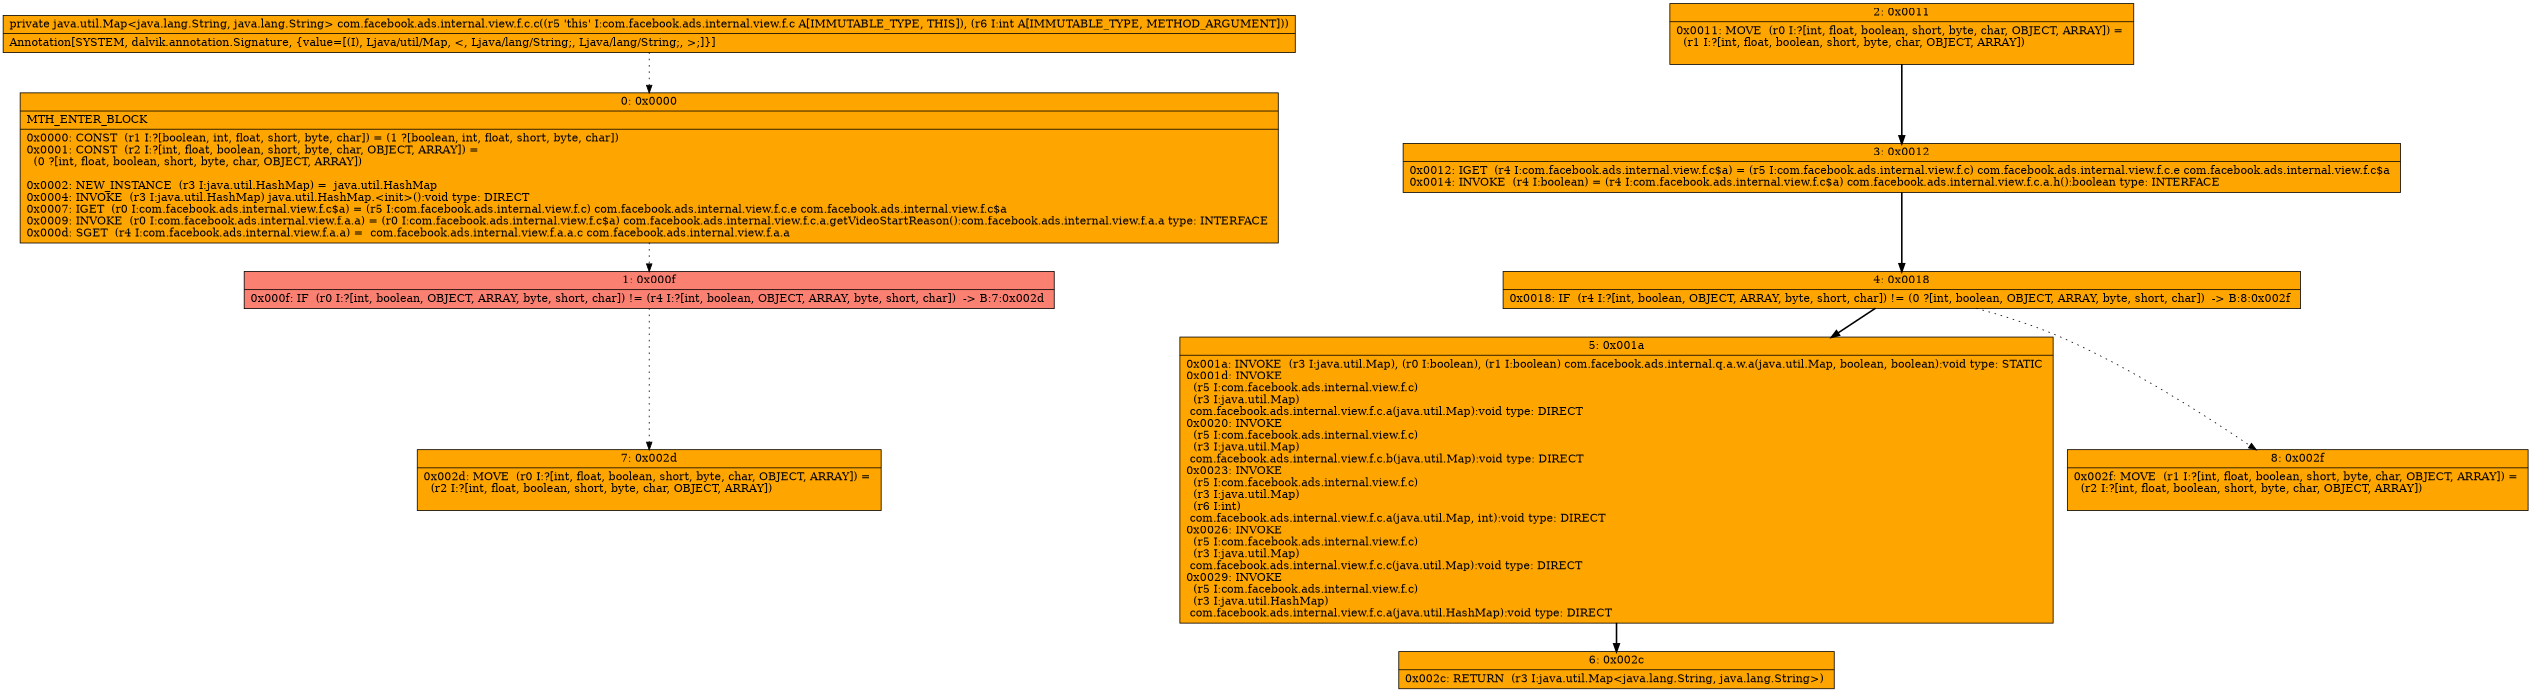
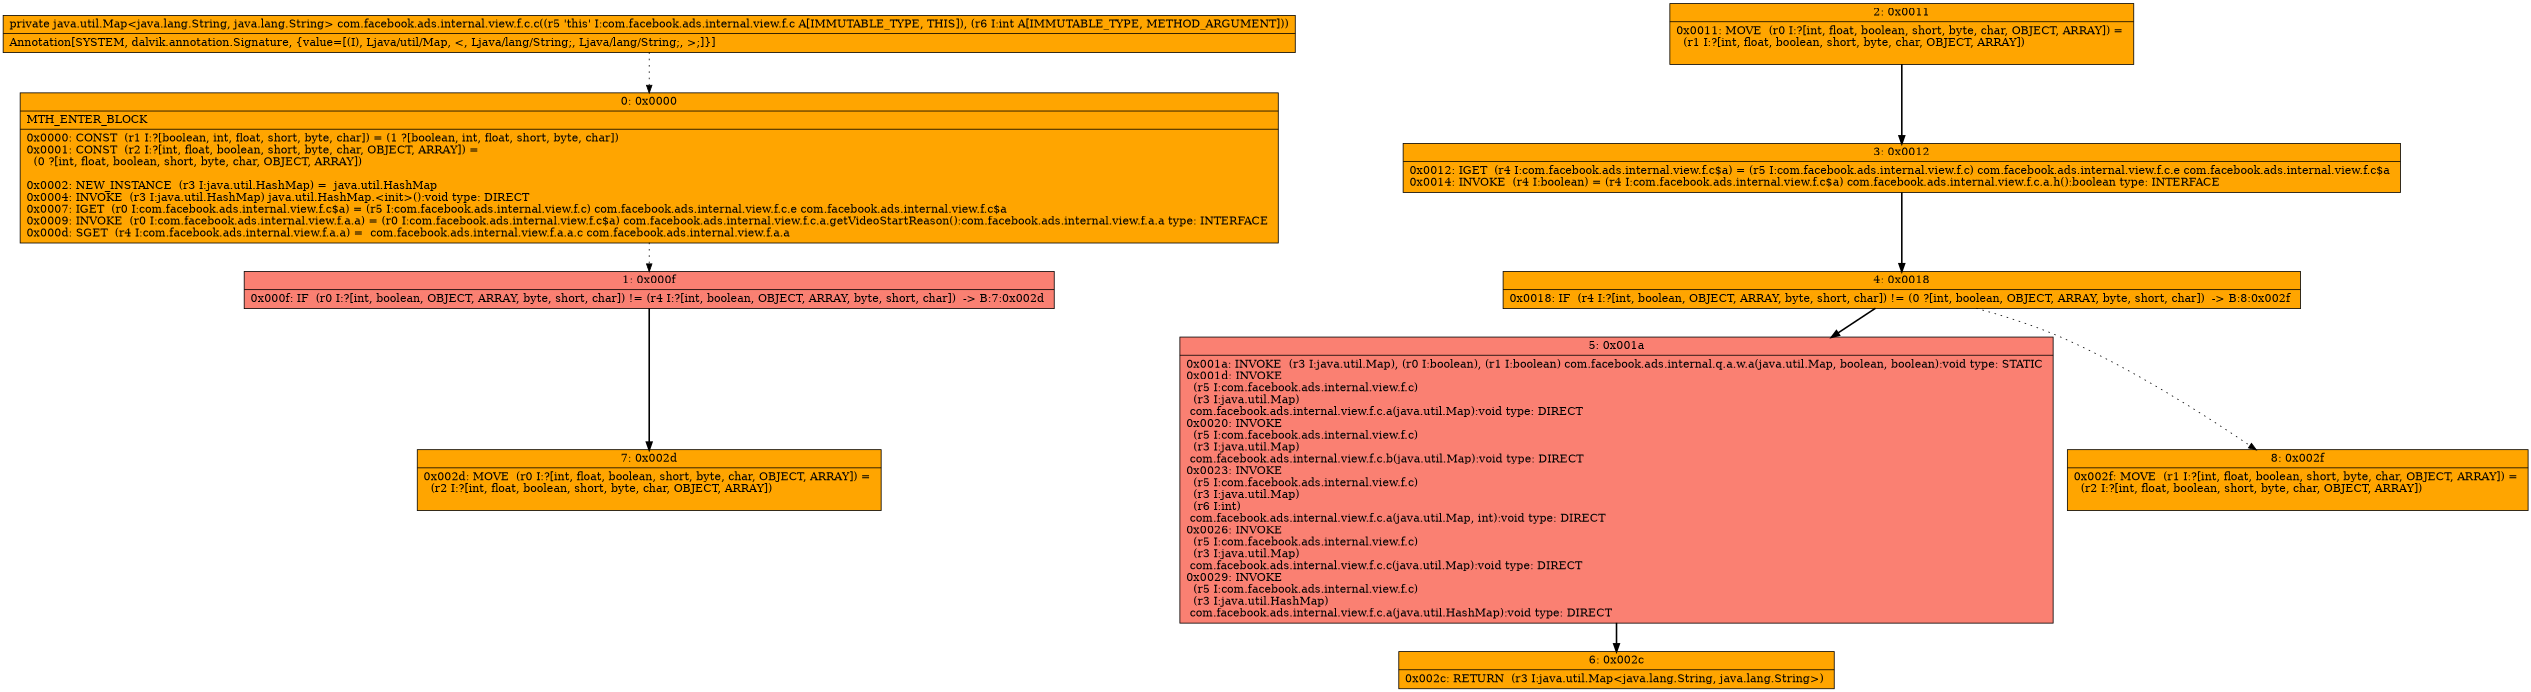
edge "1: 0x000f" -> "7: 0x002d": style dotted -> bold
node "5: 0x001a": fillcolor orange -> salmon
